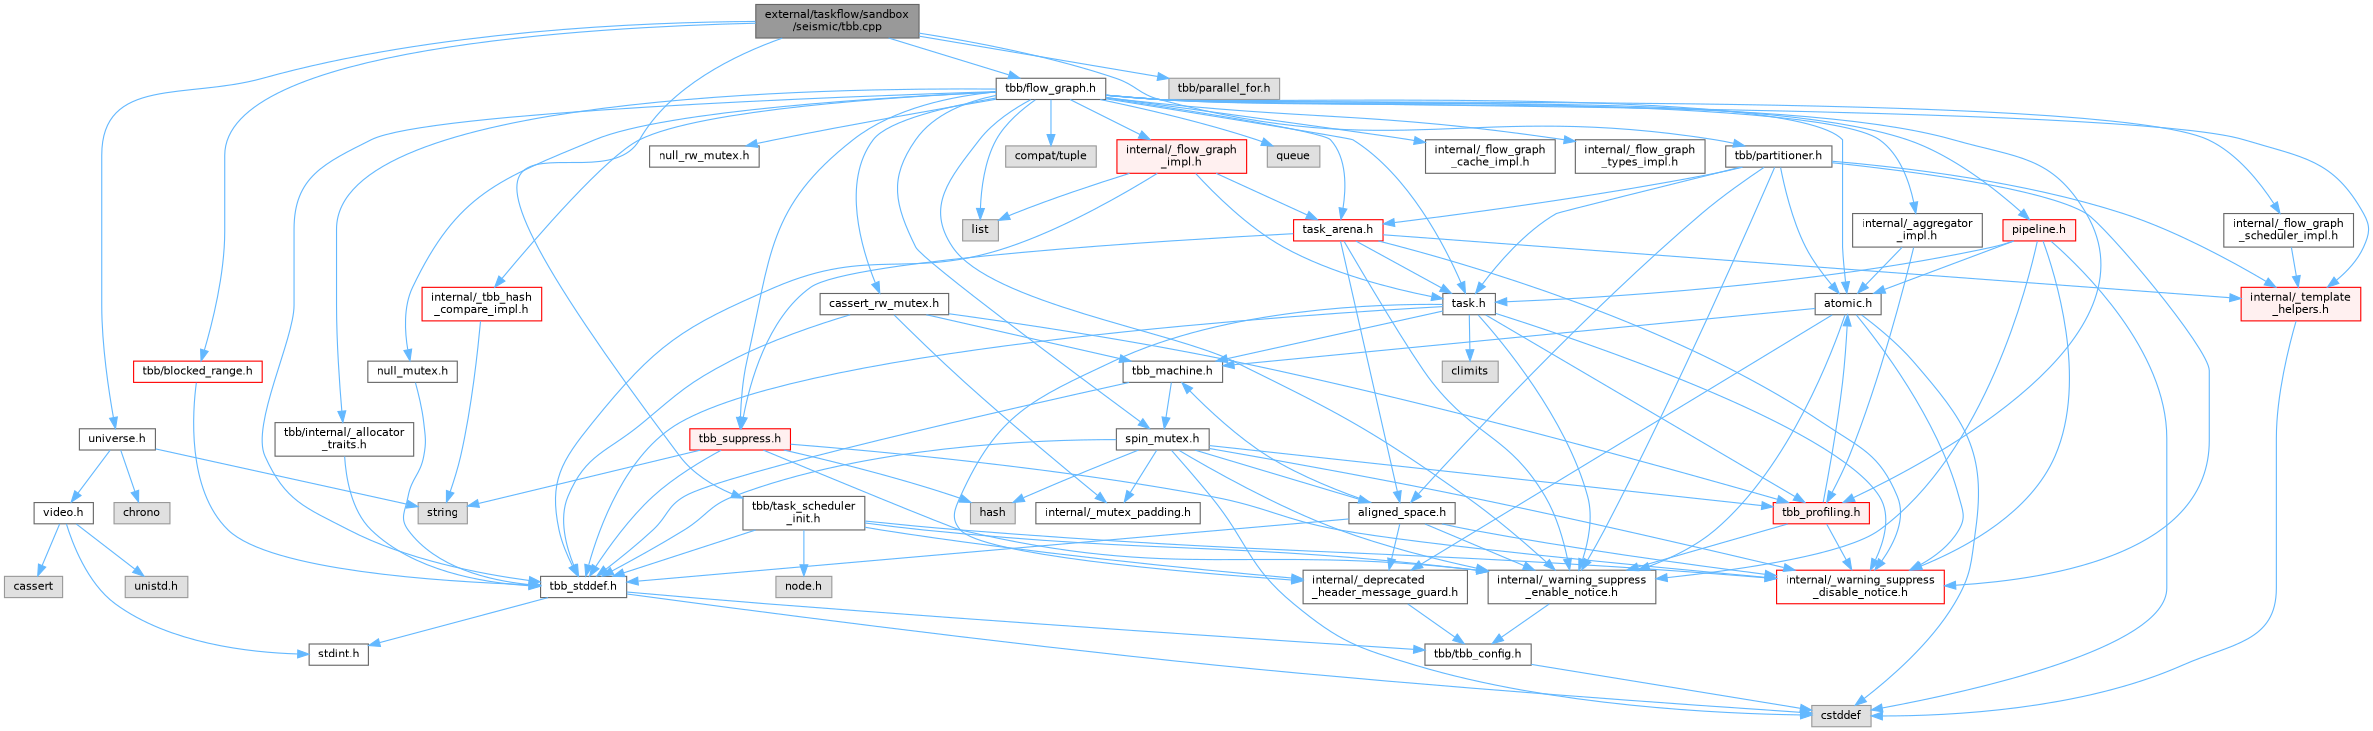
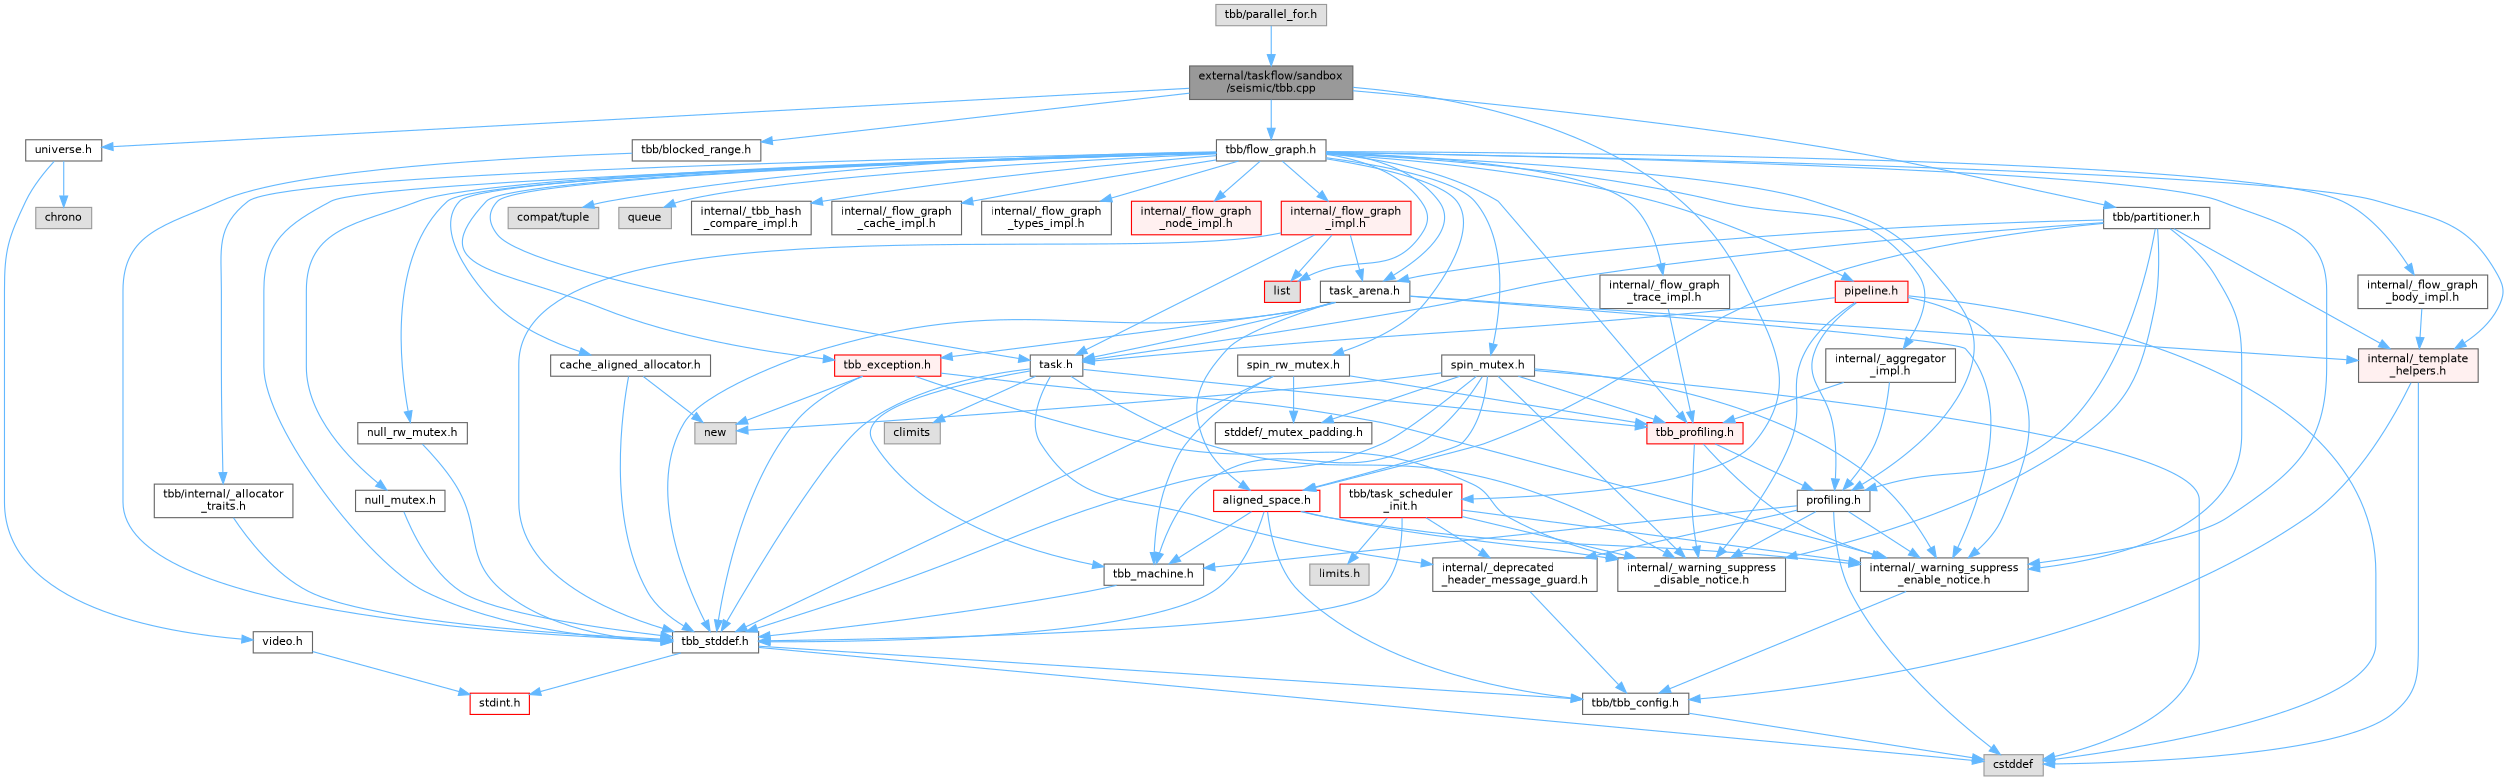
edge "external/taskflow/sandbox /seismic/tbb.cpp" -> "tbb/parallel_for.h": reversed
node "internal/_flow_graph _node_impl.h": added
node "list": color grey60 -> red
node "task_arena.h": color red -> grey40
node "internal/_flow_graph _scheduler_impl.h": label "internal/_flow_graph _scheduler_impl.h" -> "internal/_flow_graph _body_impl.h"
node "internal/_flow_graph _trace_impl.h": added
node "internal/_tbb_hash _compare_impl.h": color red -> grey40
node "cassert_rw_mutex.h": label "cassert_rw_mutex.h" -> "spin_rw_mutex.h"
node "atomic.h": label "atomic.h" -> "profiling.h"
node "internal/_template _helpers.h": color red -> grey40
edge "task_arena.h" -> "internal/_warning_suppress _disable_notice.h": now "task_arena.h" -> "tbb_stddef.h"
node "cache_aligned_allocator.h": added
node "tbb/blocked_range.h": color red -> grey40
edge "tbb_machine.h" -> "spin_mutex.h": reversed
edge "task.h" -> "internal/_warning_suppress _enable_notice.h": removed
node "tbb_suppress.h": label "tbb_suppress.h" -> "tbb_exception.h"
node "string": removed
node "tbb/task_scheduler _init.h": color grey40 -> red
node "hash": label "hash" -> "new"
node "internal/_mutex_padding.h": label "internal/_mutex_padding.h" -> "stddef/_mutex_padding.h"
node "aligned_space.h": color grey40 -> red
edge "aligned_space.h" -> "internal/_deprecated _header_message_guard.h": now "aligned_space.h" -> "tbb/tbb_config.h"
node "cassert": removed
node "unistd.h": removed
node "node.h": label "node.h" -> "limits.h"
node "internal/_warning_suppress _disable_notice.h": color red -> grey40
edge "null_rw_mutex.h" -> "tbb_stddef.h": added
edge "internal/_template _helpers.h" -> "tbb/tbb_config.h": added
node "stdint.h": color grey40 -> red
